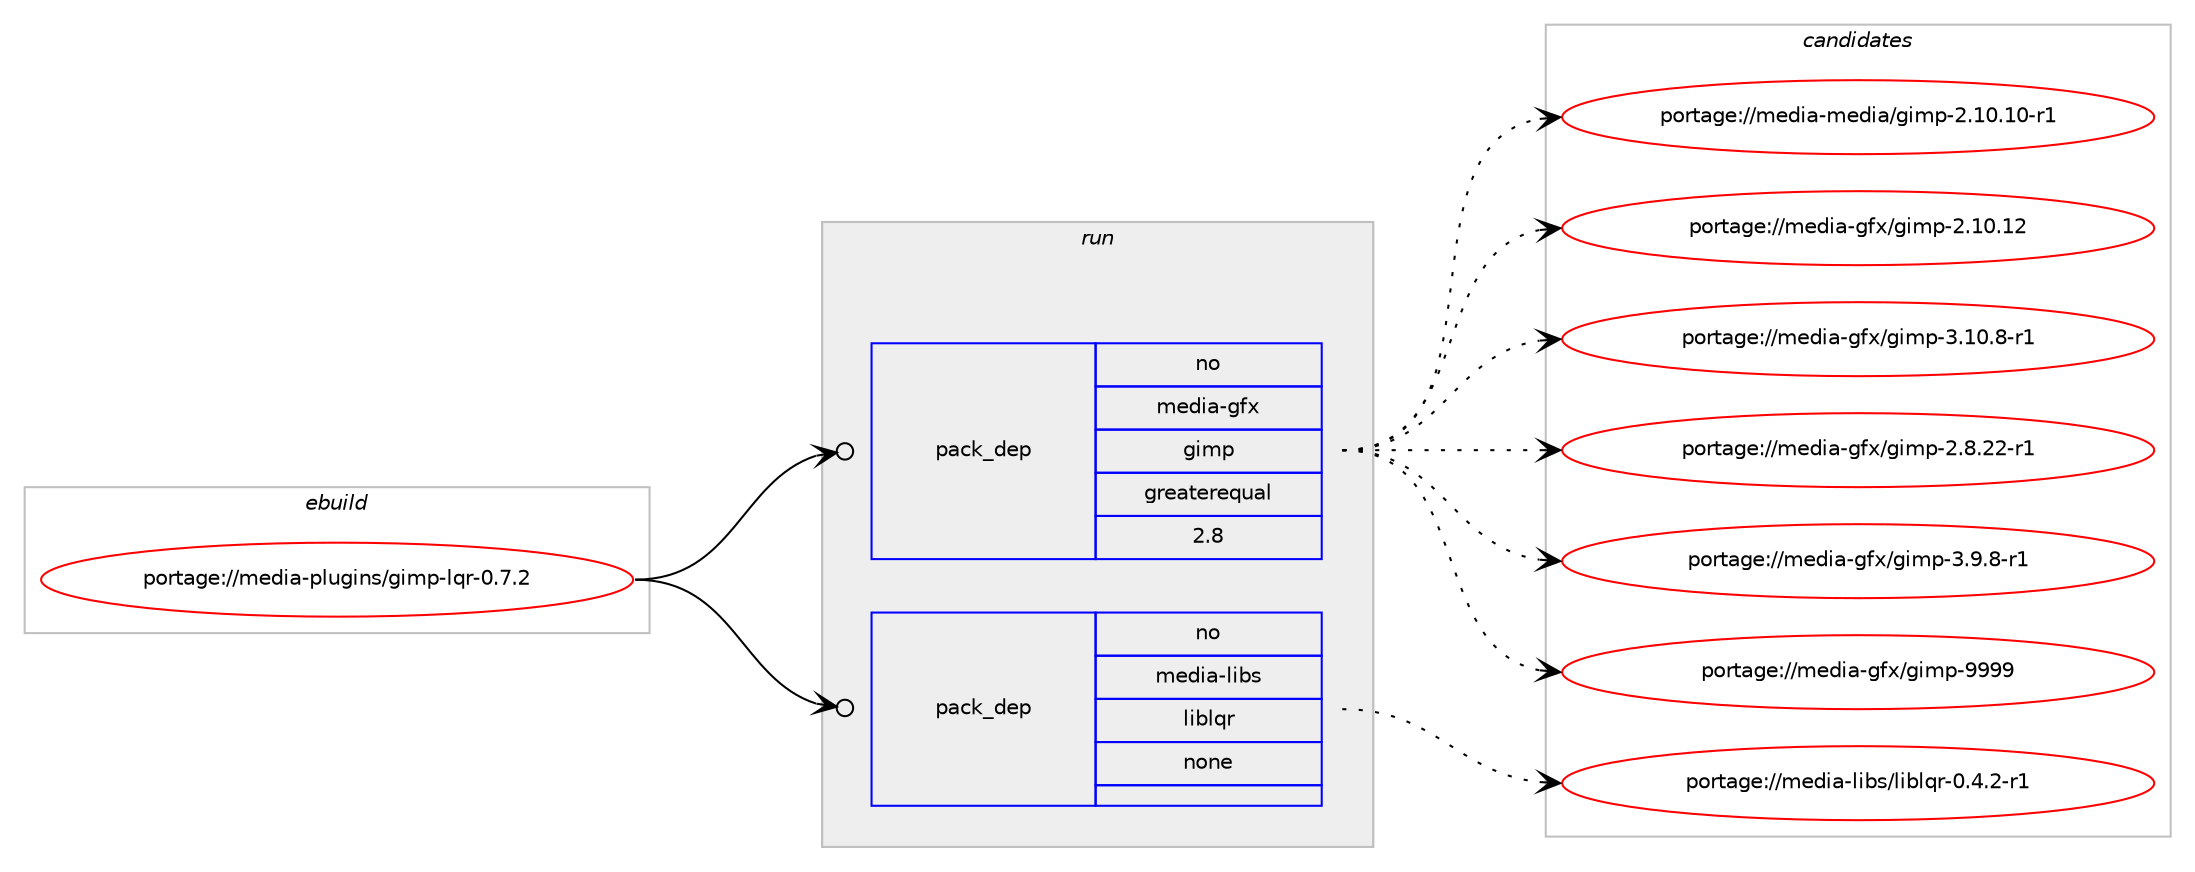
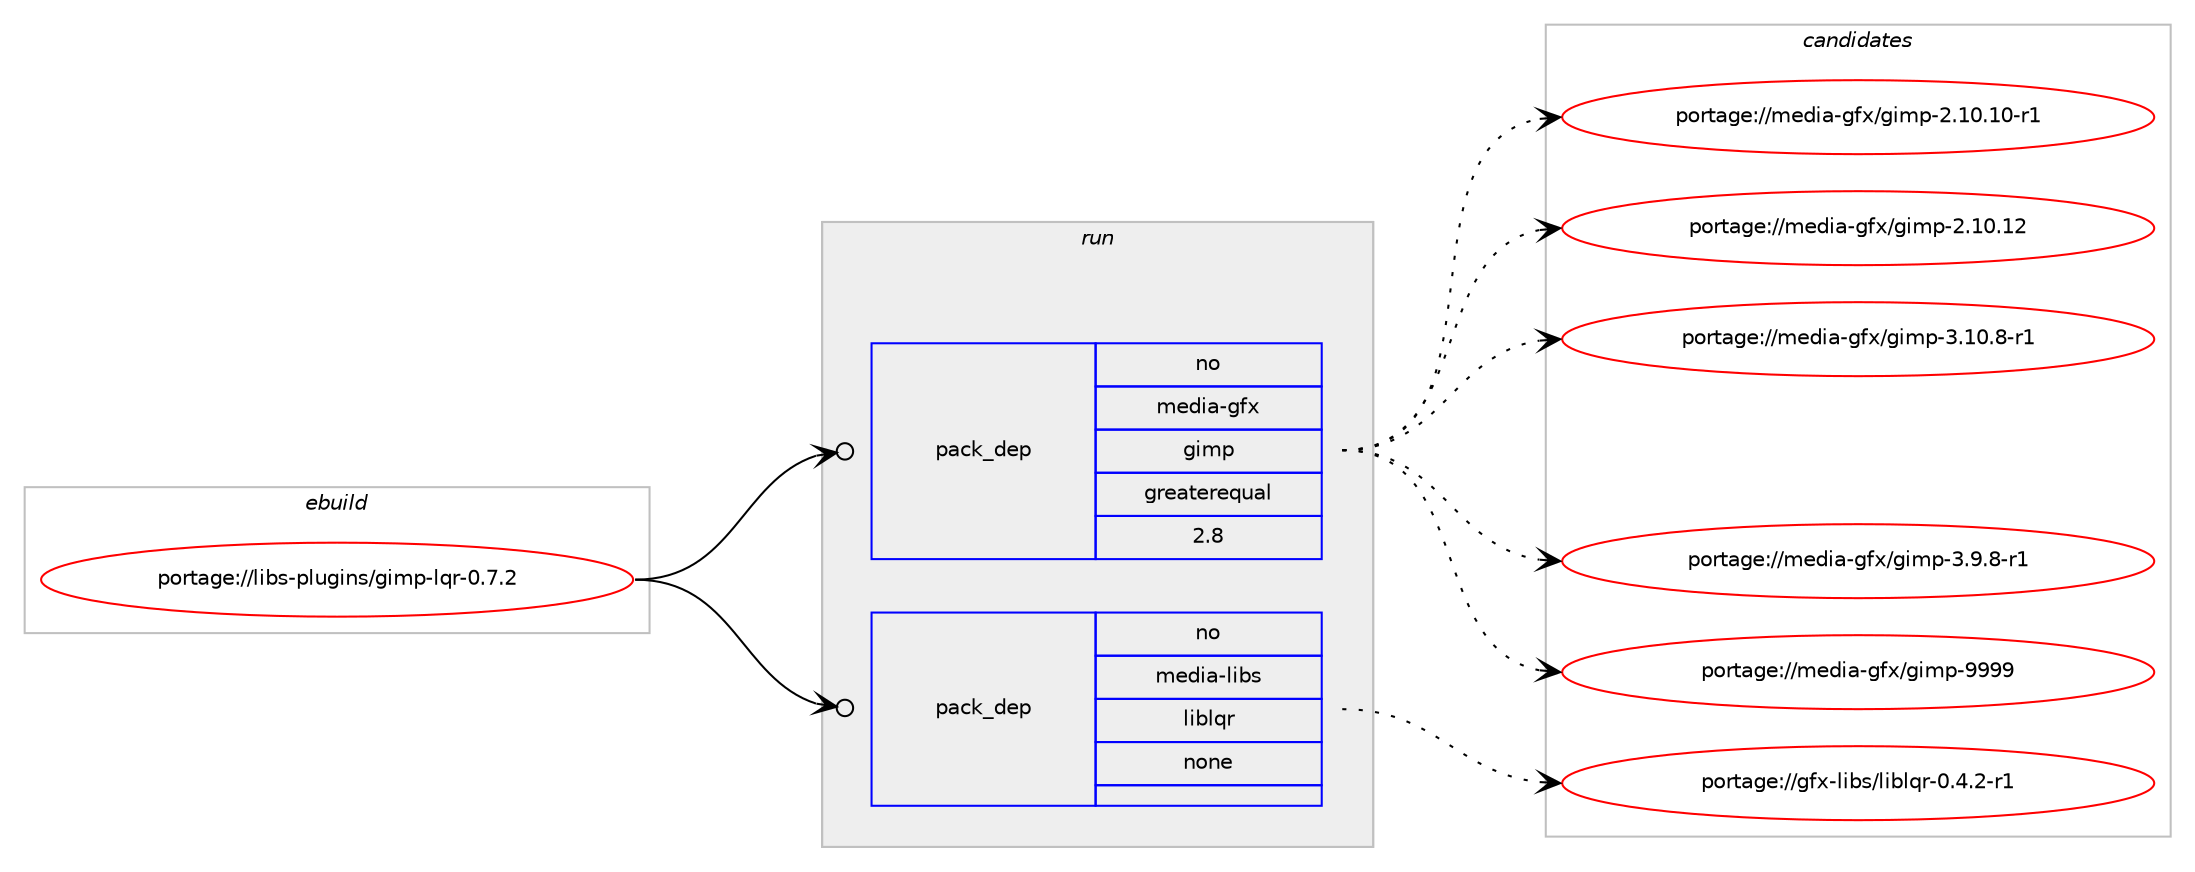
node "portage://media-media/gimp-2.10.10-r1": label "portage://media-media/gimp-2.10.10-r1" -> "portage://media-gfx/gimp-2.10.10-r1"
node "portage://media-gfx/gimp-2.8.22-r1": removed
node "portage://media-plugins/gimp-lqr-0.7.2": label "portage://media-plugins/gimp-lqr-0.7.2" -> "portage://libs-plugins/gimp-lqr-0.7.2"
node "portage://media-libs/liblqr-0.4.2-r1": label "portage://media-libs/liblqr-0.4.2-r1" -> "portage://gfx-libs/liblqr-0.4.2-r1"
